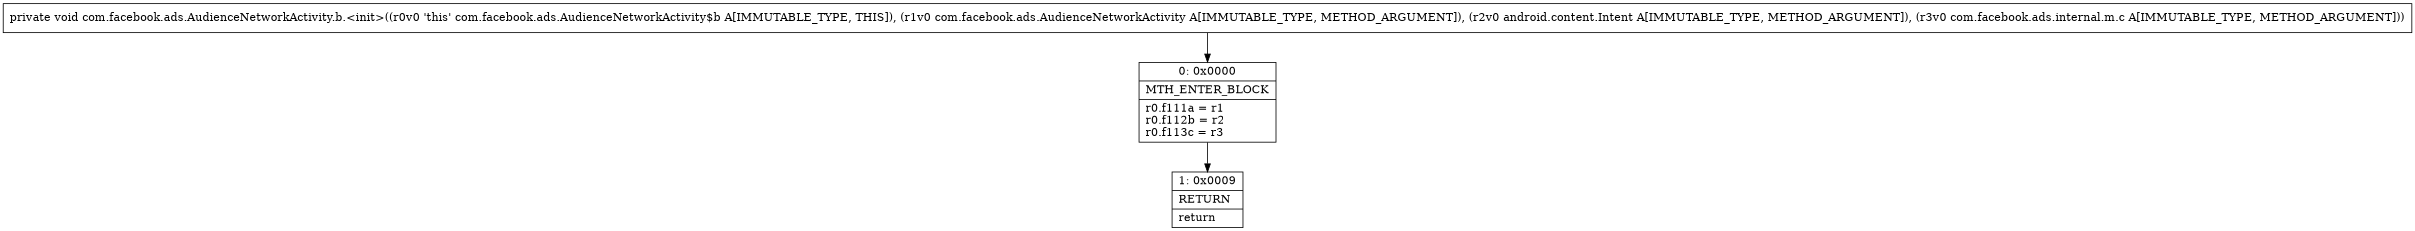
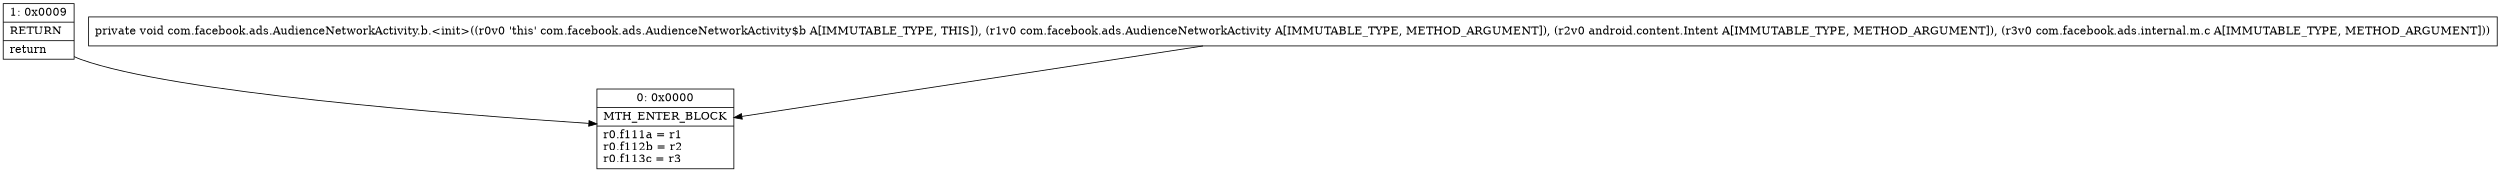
edge "0: 0x0000" -> "1: 0x0009": reversed
